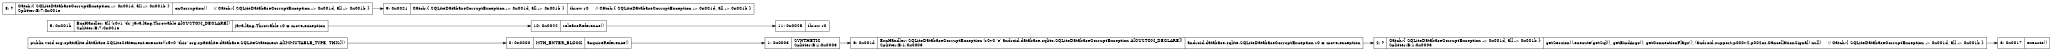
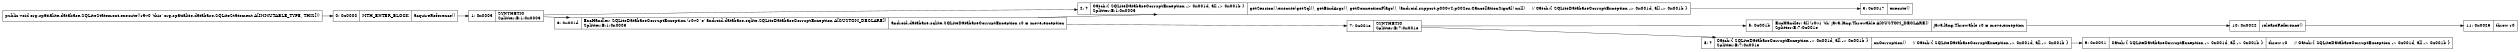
edge "1: 0x0003" -> "2: ?": added
node "7: 0x001e": added
